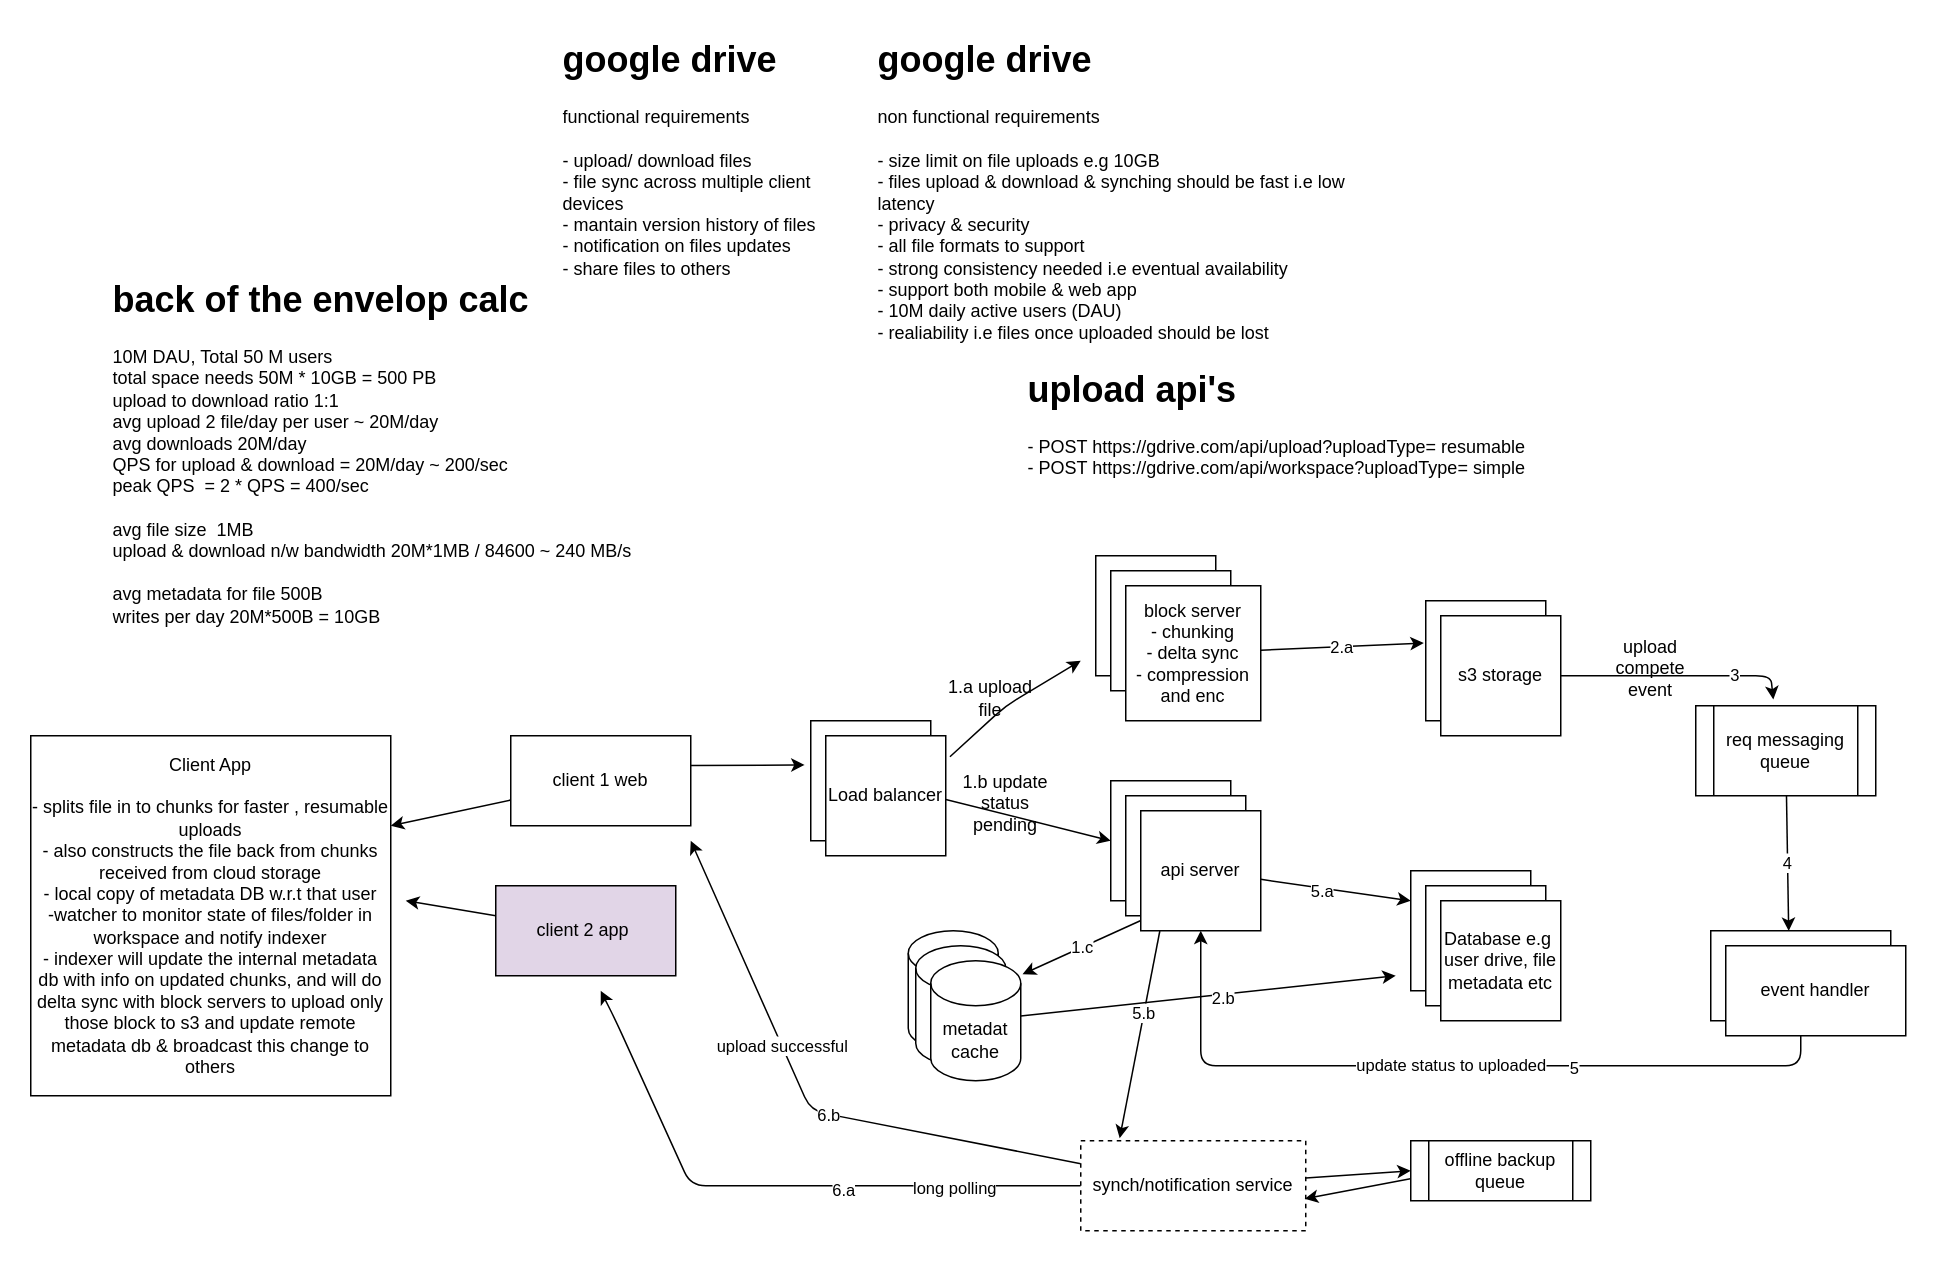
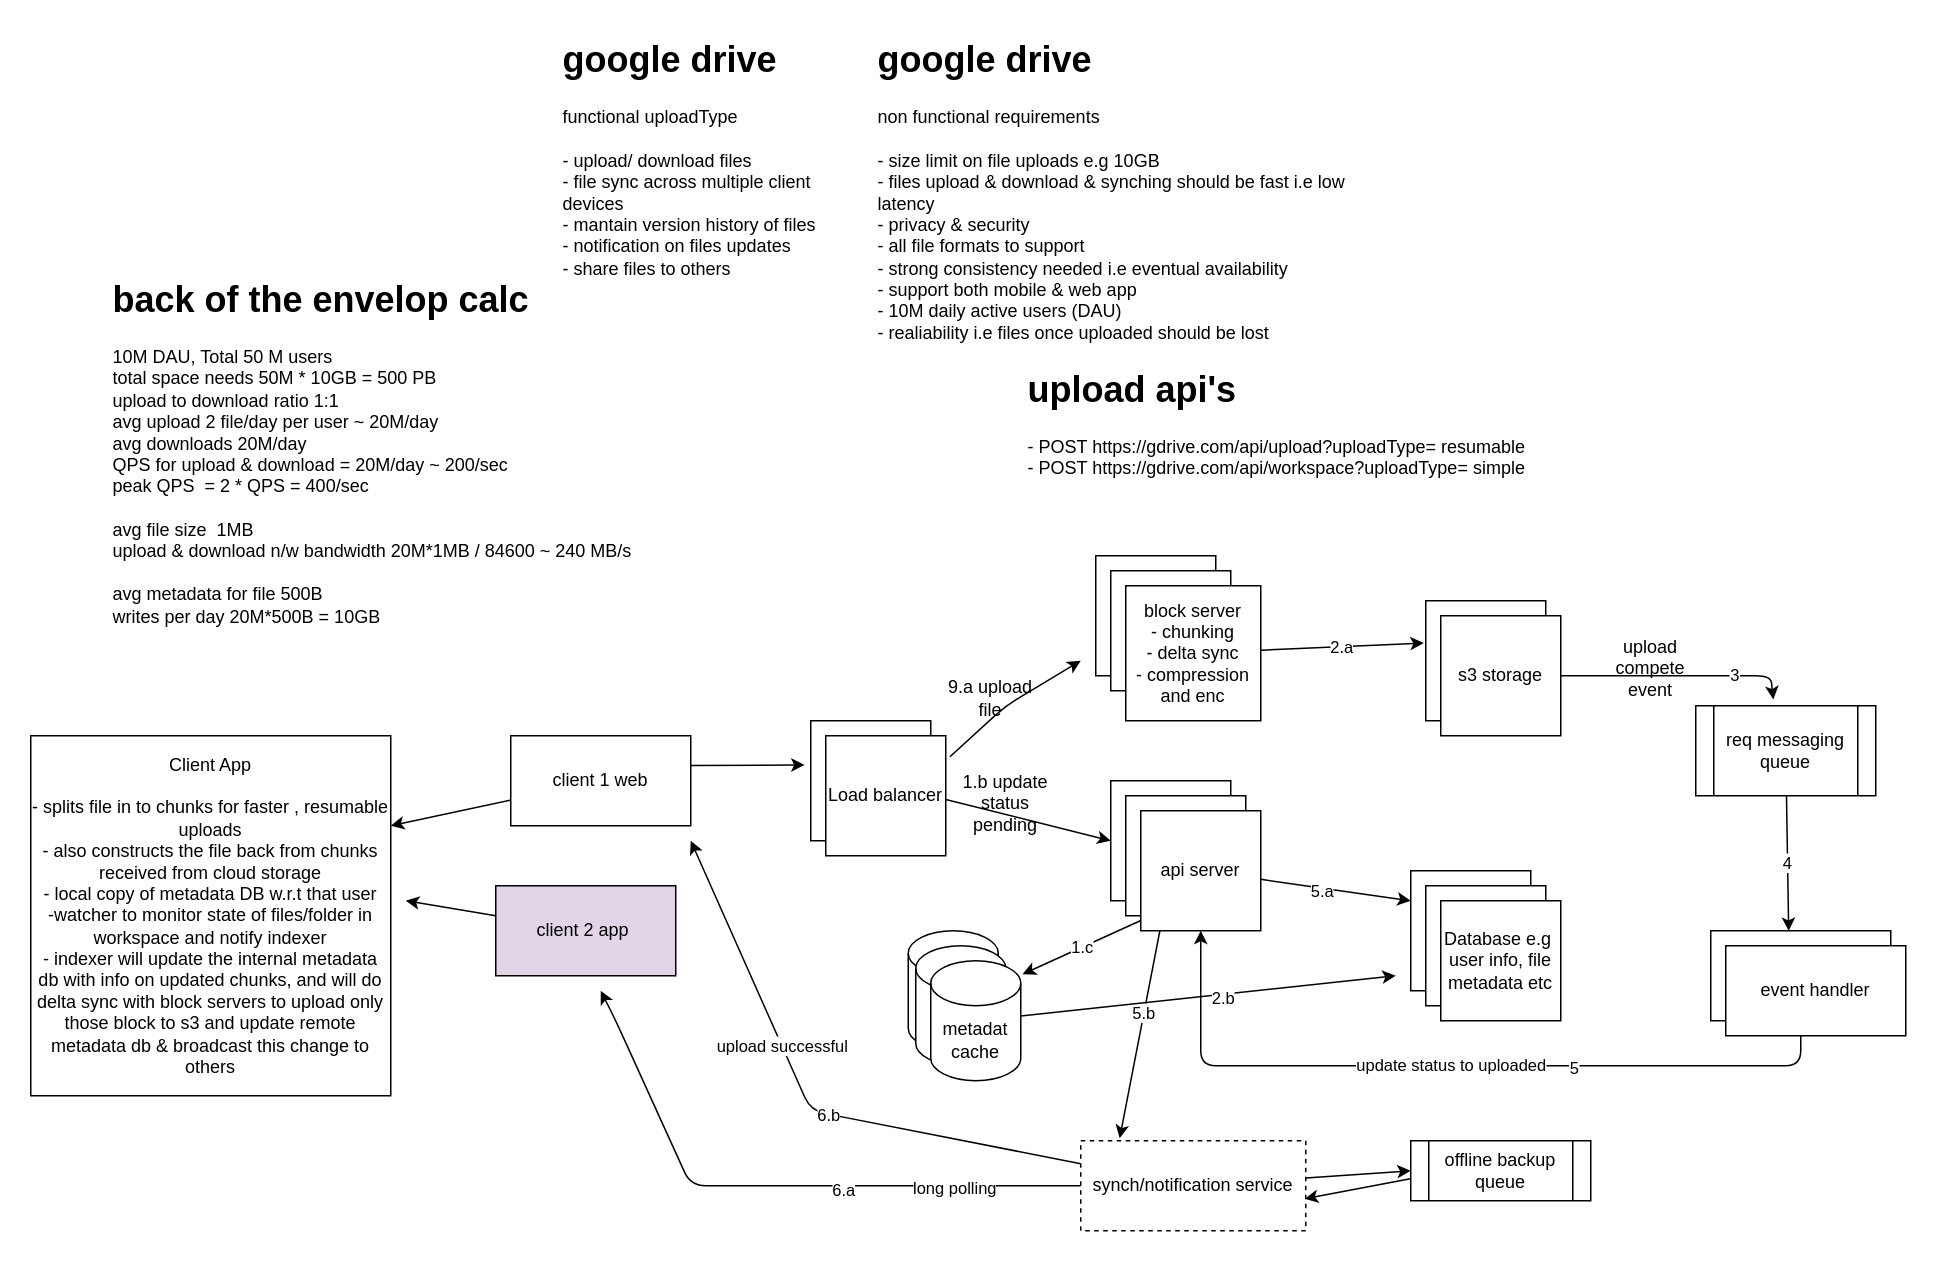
node "google drive functional requirements - upload/ download files - file sync across multiple client devices - mantain version history of files - notification on files updates - share files to others": label "google drive functional requirements - upload/ download files - file sync across multiple client devices - mantain version history of files - notification on files updates - share files to others" -> "google drive functional uploadType - upload/ download files - file sync across multiple client devices - mantain version history of files - notification on files updates - share files to others"
node "1.a upload file": label "1.a upload file" -> "9.a upload file"
node "Database e.g user drive, file metadata etc": label "Database e.g user drive, file metadata etc" -> "Database e.g user info, file metadata etc"
